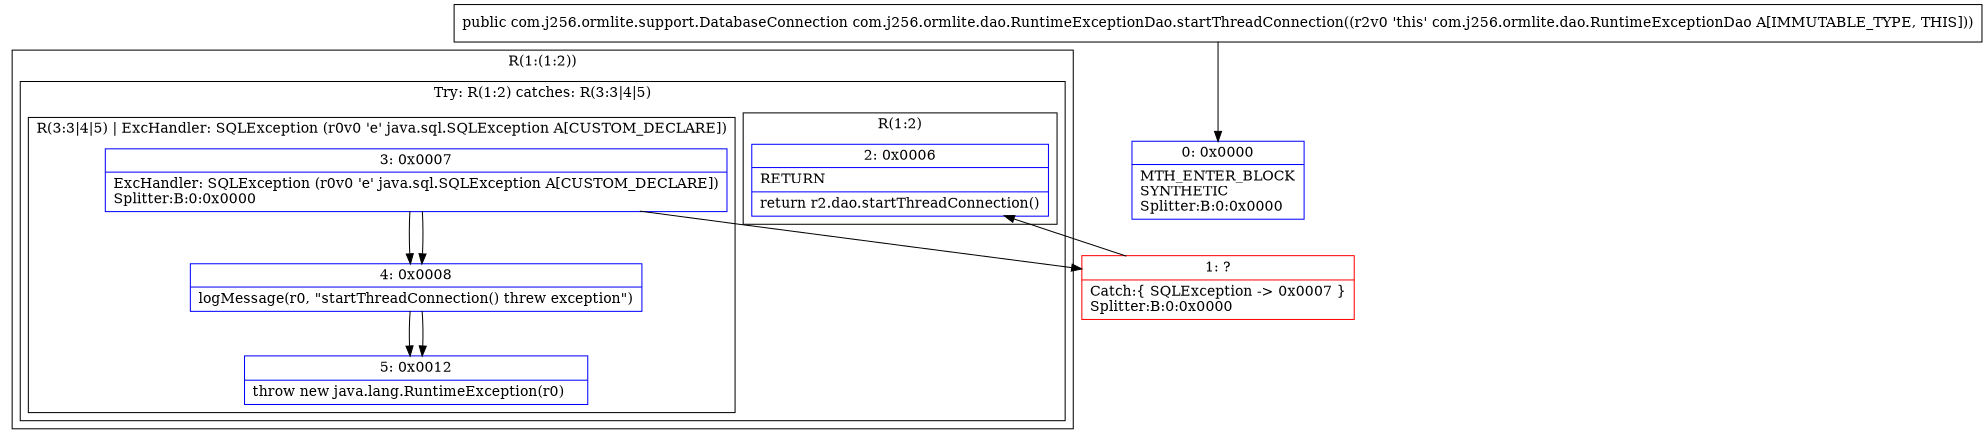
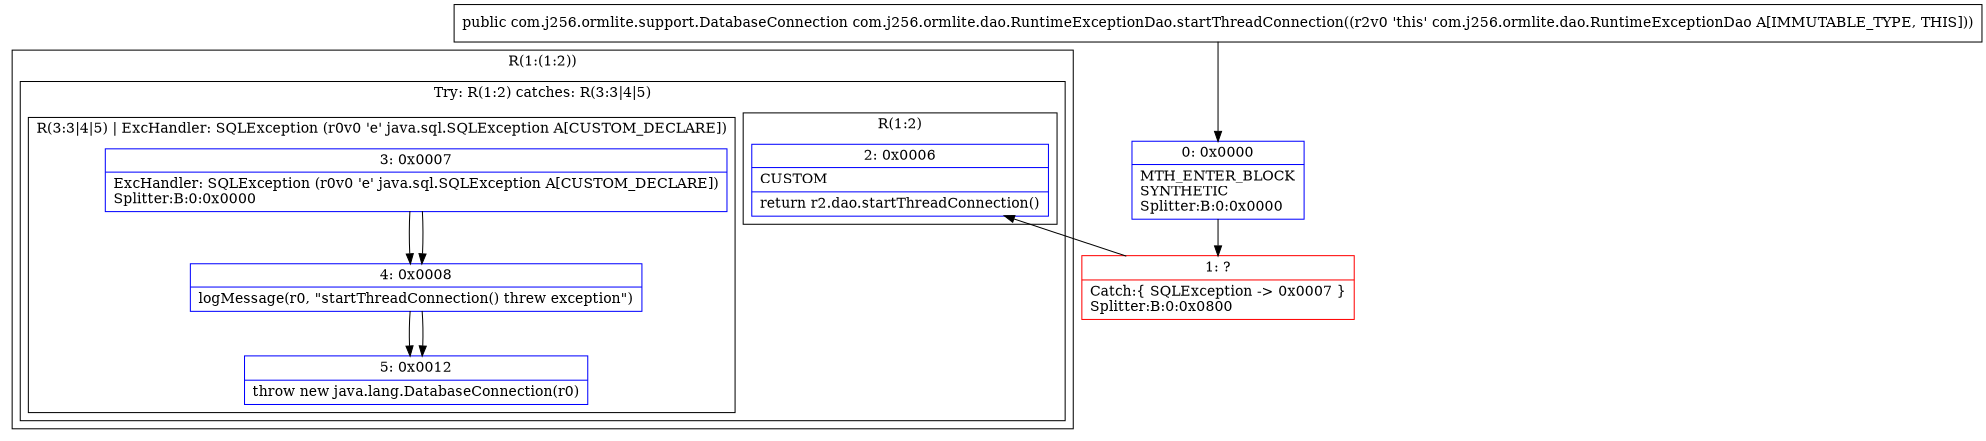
node "2: 0x0006": text "RETURN" -> "CUSTOM"
edge "3: 0x0007" -> "1: ?": now "0: 0x0000" -> "1: ?"
node "1: ?": text "Splitter:B:0:0x0000" -> "Splitter:B:0:0x0800"
node "5: 0x0012": text "throw new java.lang.RuntimeException(r0)" -> "throw new java.lang.DatabaseConnection(r0)"
